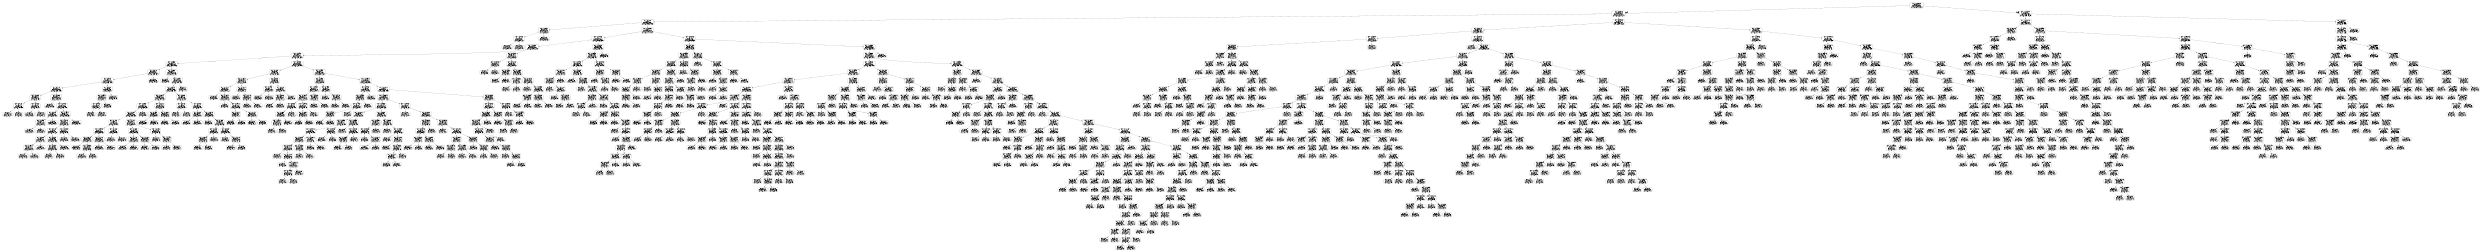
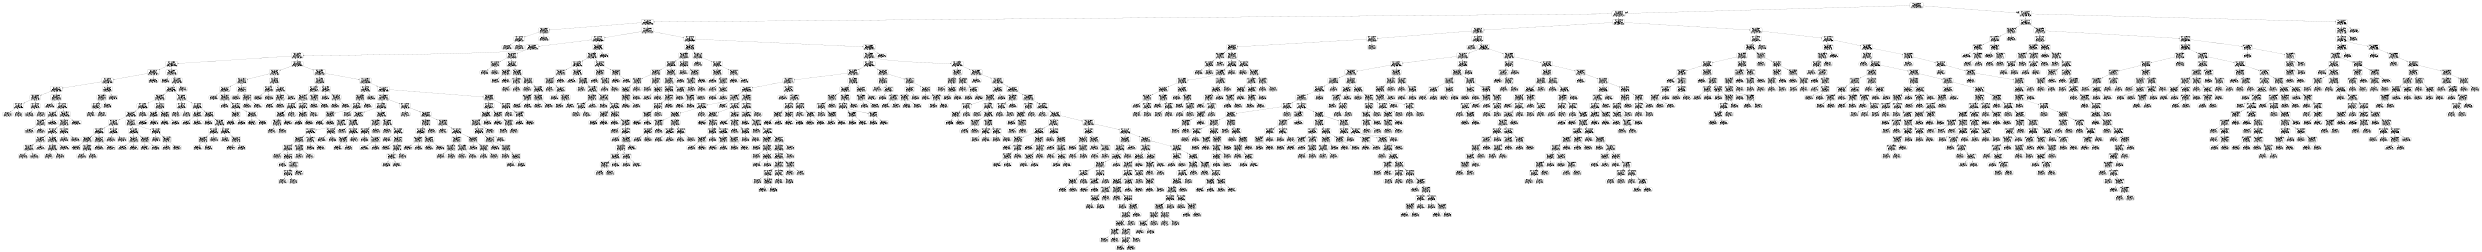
node "rain <= 1555.5 samples = 0.5 samples = 15 value = [10, 11]": label "rain <= 1555.5 samples = 0.5 samples = 15 value = [10, 11]" -> "rain <= 1555.5 gini = 0.5 samples = 15 value = [10, 11]"
